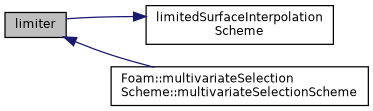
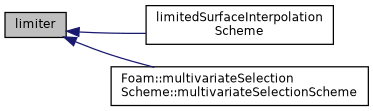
edge "limiter" -> "limitedSurfaceInterpolation Scheme": reversed
